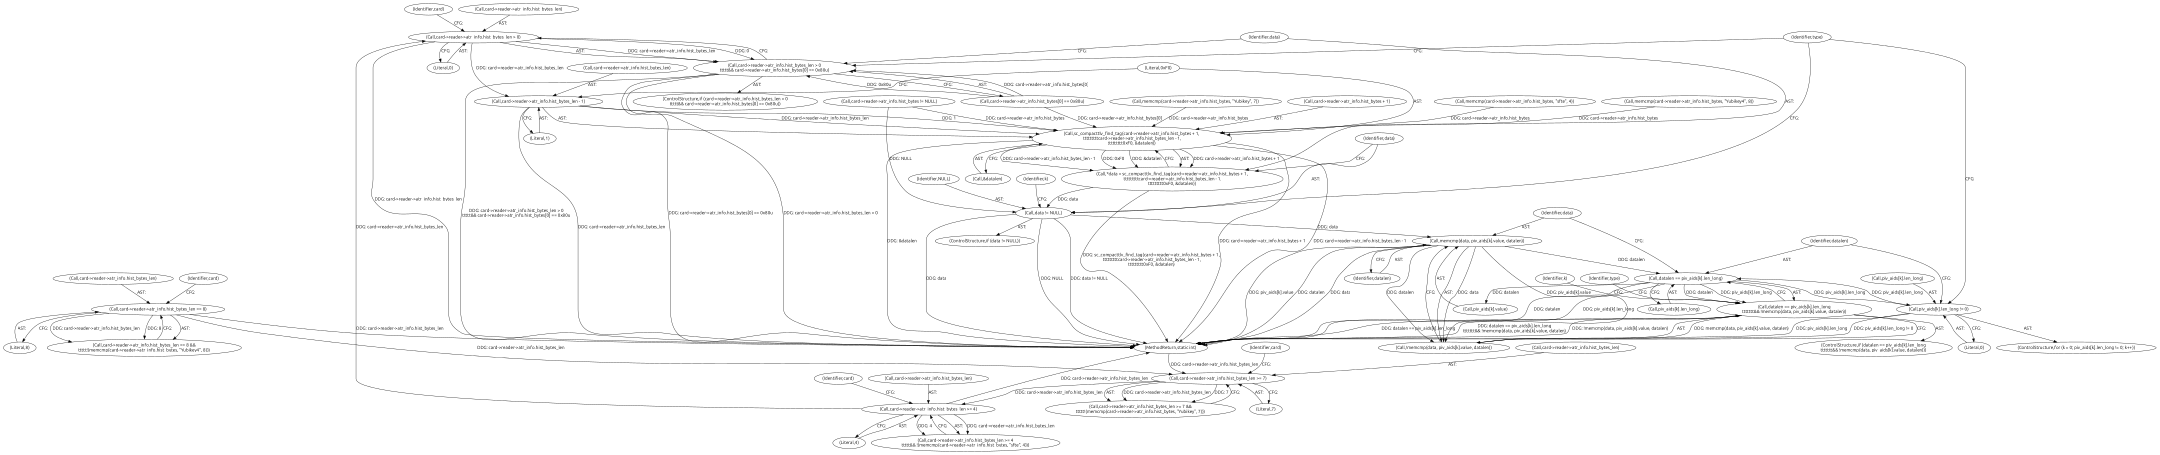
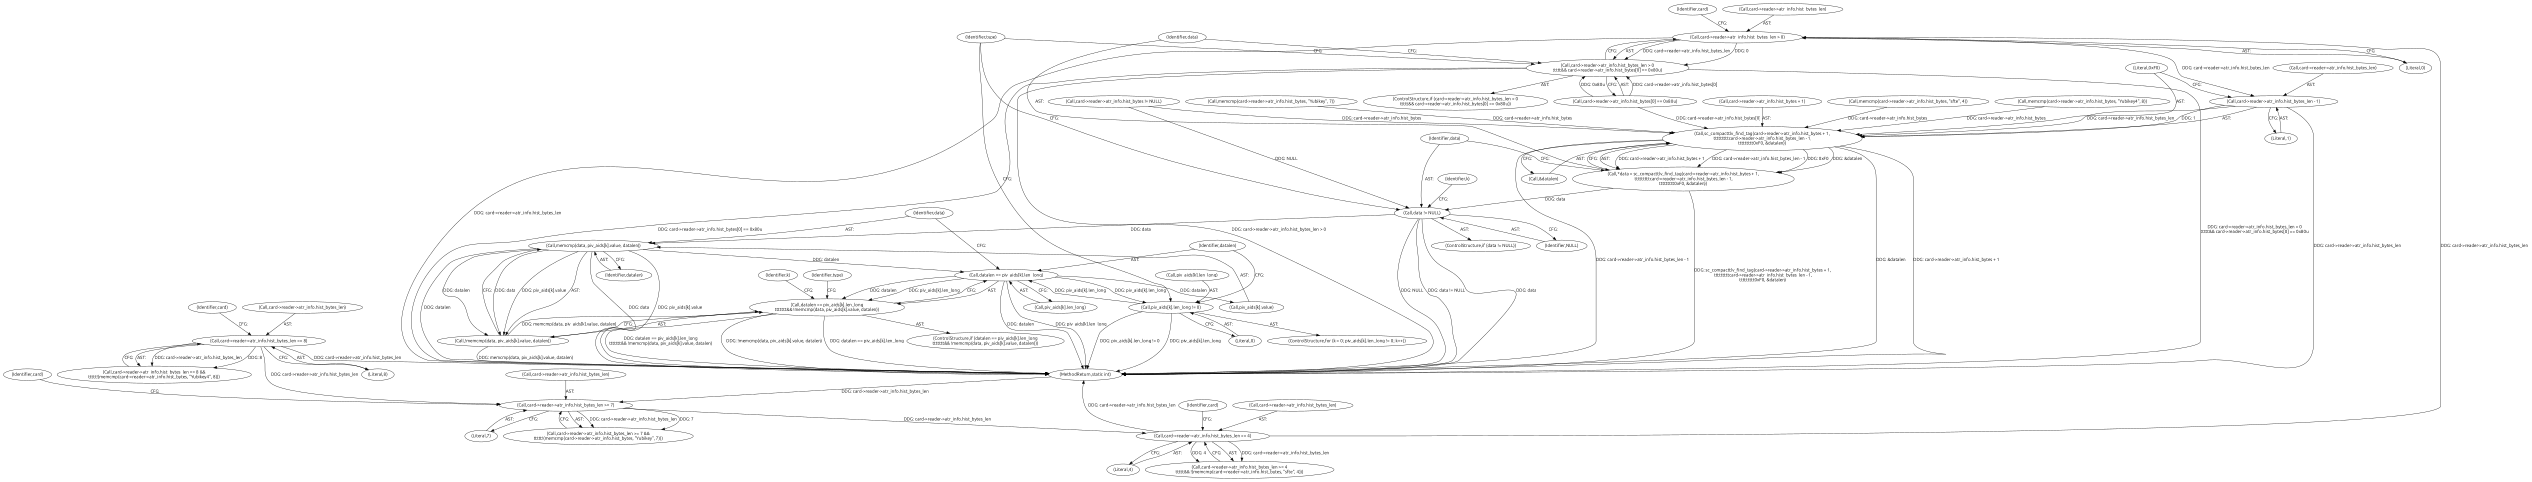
edge "(Call,data != NULL)" -> "(Identifier,NULL)": added, label "CFG:"
edge "(Call,!memcmp(data, piv_aids[k].value, datalen))" -> "(MethodReturn,static int)": added, label "DDG: memcmp(data, piv_aids[k].value, datalen)"
